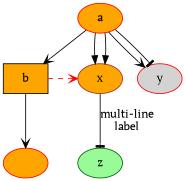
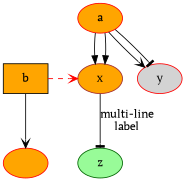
edge "a" -> "b": removed
